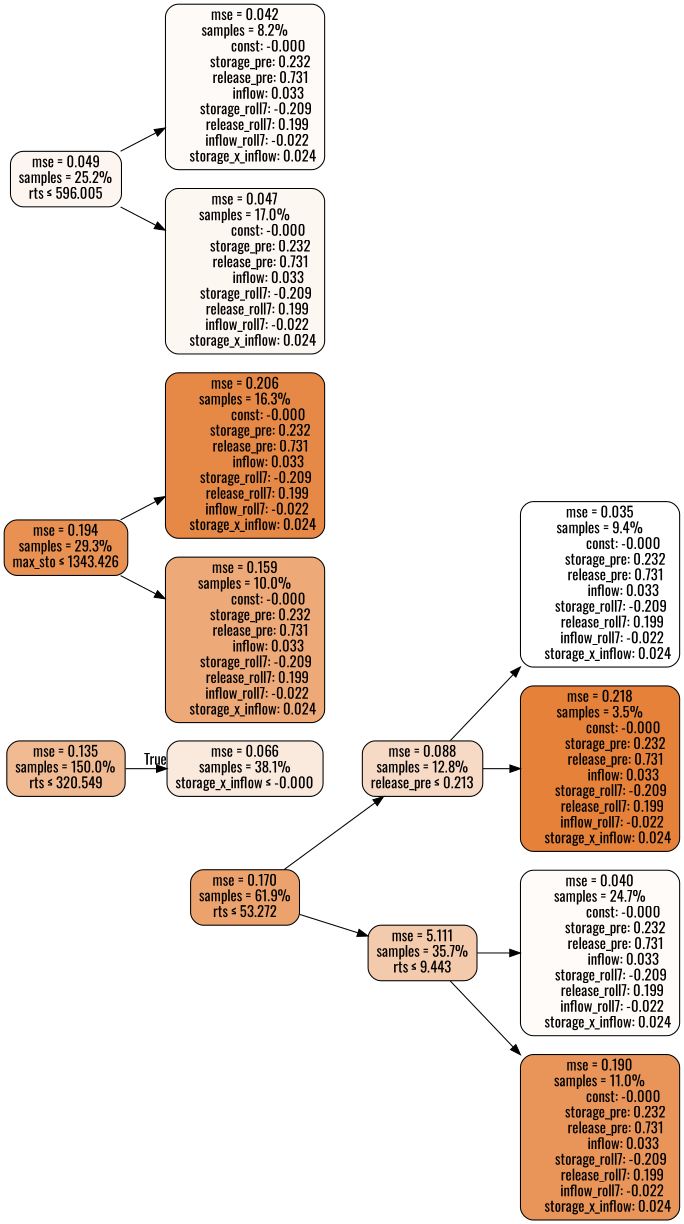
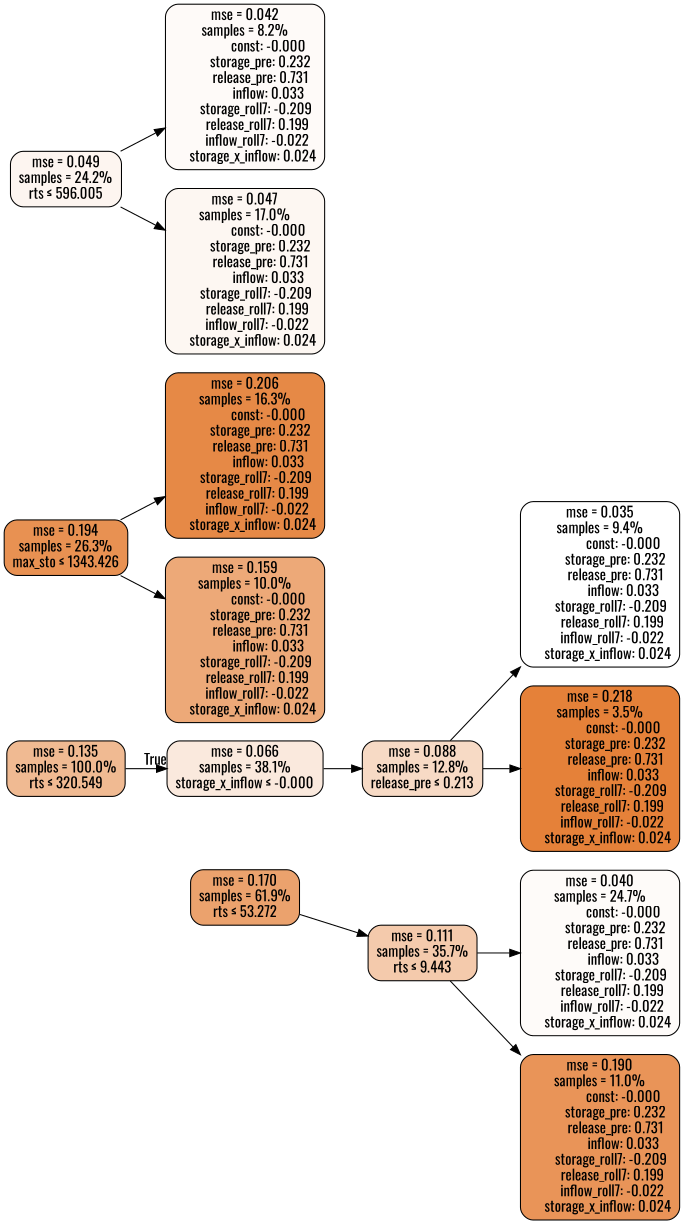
node "mse = 0.049 samples = 25.2% rts ≤ 596.005": label "mse = 0.049 samples = 25.2% rts ≤ 596.005" -> "mse = 0.049 samples = 24.2% rts ≤ 596.005"
node "mse = 0.194 samples = 29.3% max_sto ≤ 1343.426": label "mse = 0.194 samples = 29.3% max_sto ≤ 1343.426" -> "mse = 0.194 samples = 26.3% max_sto ≤ 1343.426"
node "mse = 0.135 samples = 150.0% rts ≤ 320.549": label "mse = 0.135 samples = 150.0% rts ≤ 320.549" -> "mse = 0.135 samples = 100.0% rts ≤ 320.549"
edge "mse = 0.170 samples = 61.9% rts ≤ 53.272" -> "mse = 0.088 samples = 12.8% release_pre ≤ 0.213": now "mse = 0.066 samples = 38.1% storage_x_inflow ≤ -0.000" -> "mse = 0.088 samples = 12.8% release_pre ≤ 0.213"
node "mse = 5.111 samples = 35.7% rts ≤ 9.443": label "mse = 5.111 samples = 35.7% rts ≤ 9.443" -> "mse = 0.111 samples = 35.7% rts ≤ 9.443"
